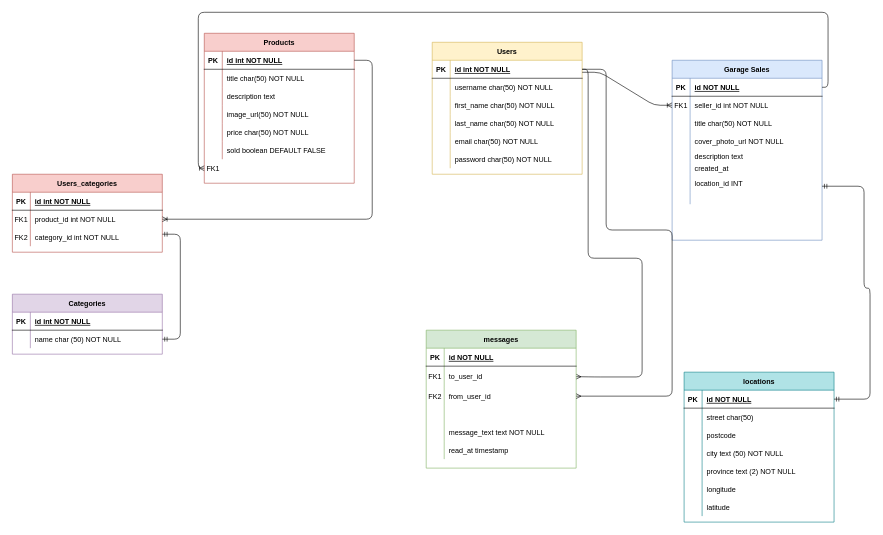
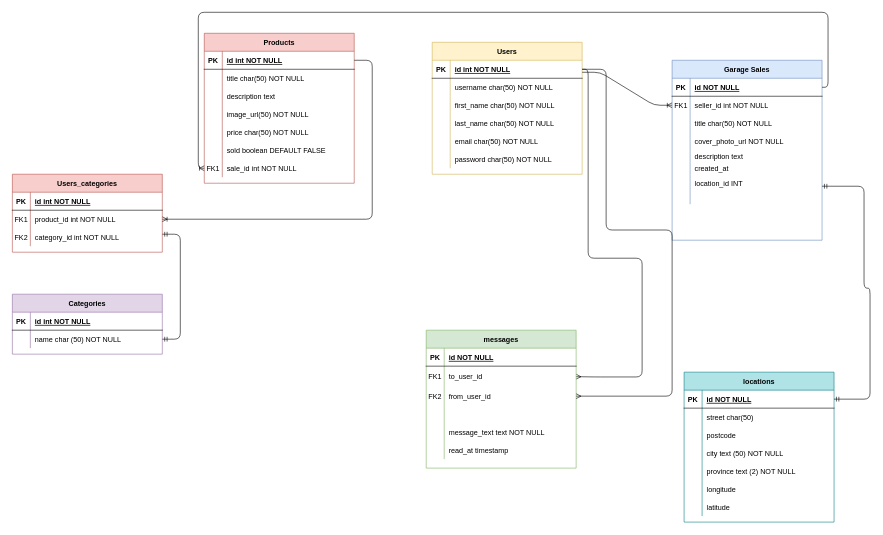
node "sale_id int NOT NULL": added
